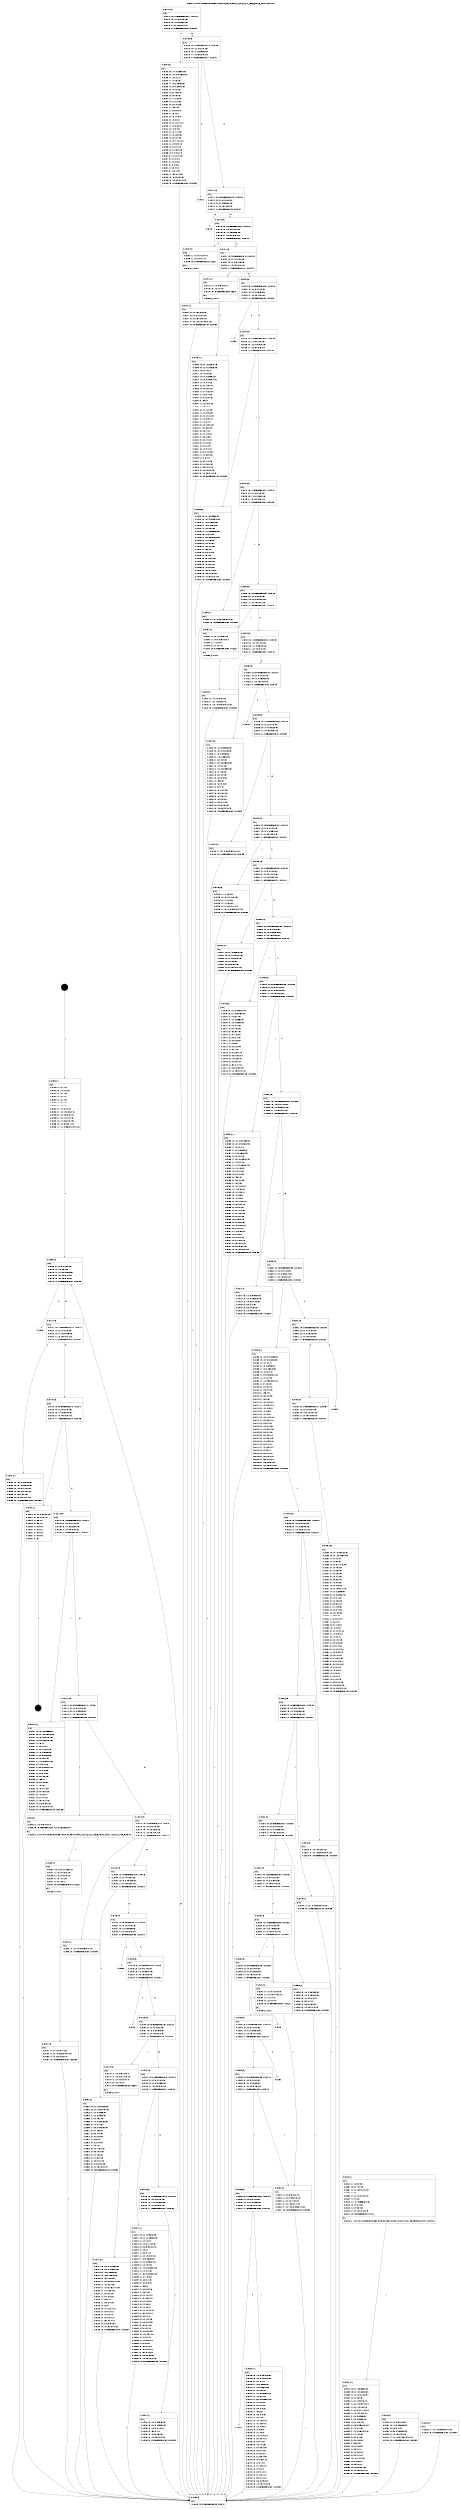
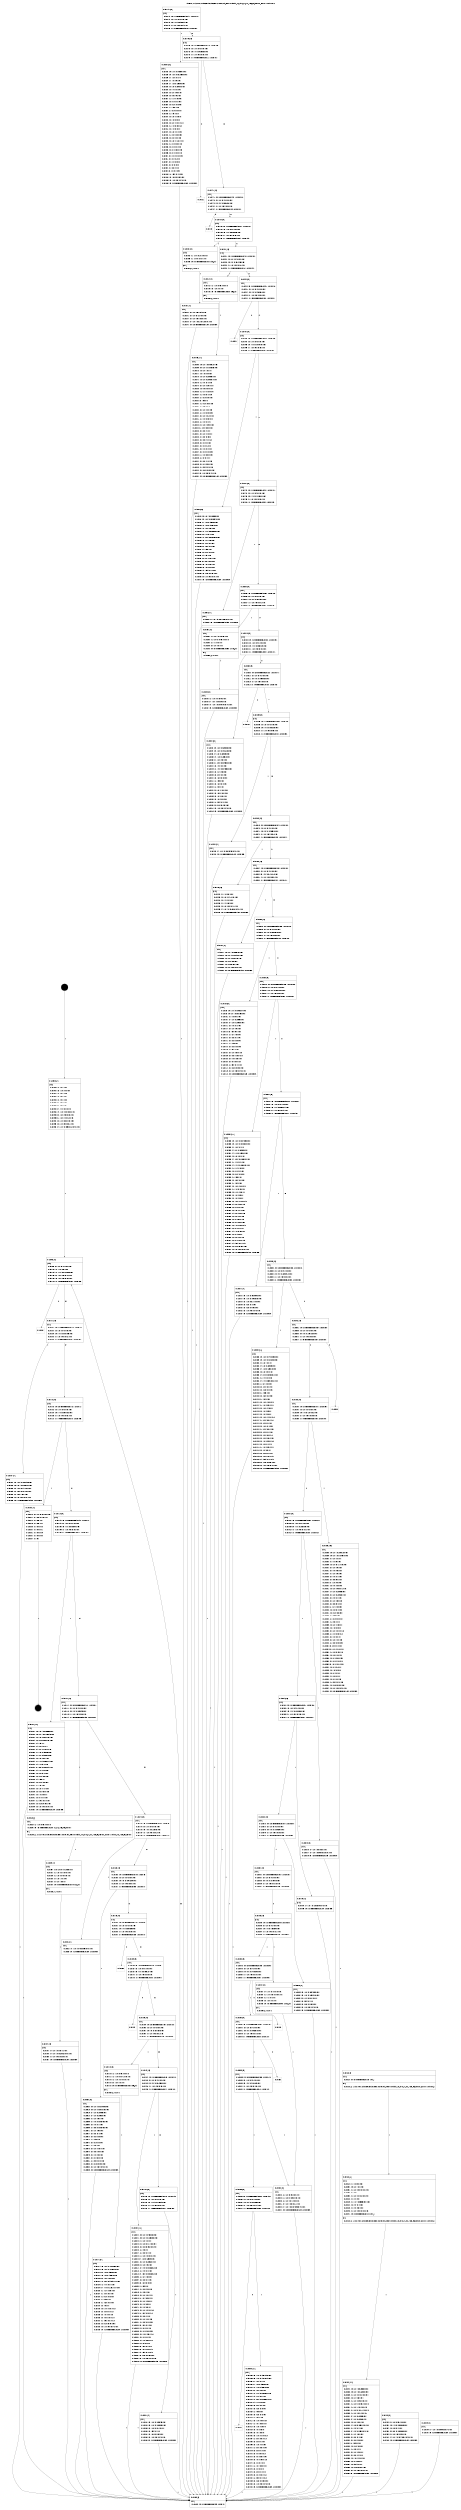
edge "0x4020d0 [144]" -> "0x401936 [25]": now "0x40191d [25]" -> "0x401936 [25]"
node "0x401c4a [5]": added
